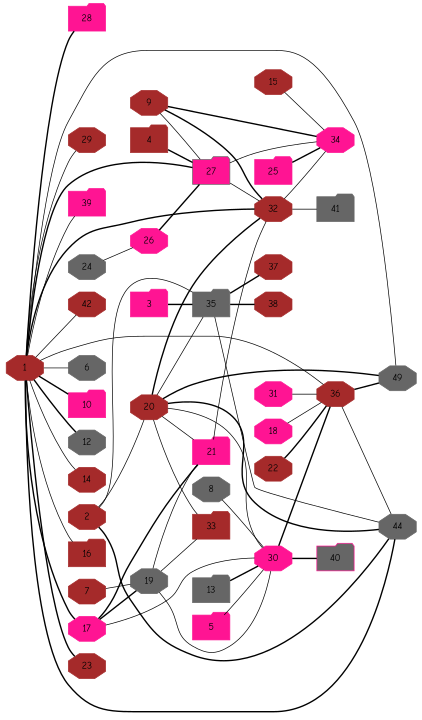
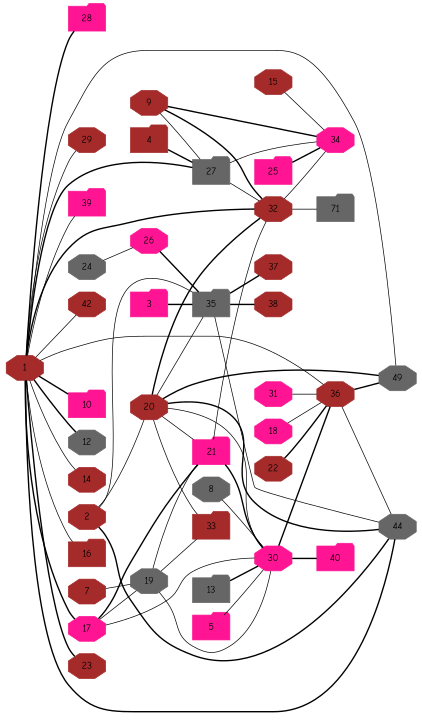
node "27": fillcolor deeppink -> gray40
edge "27" -- "26": now "35" -- "26"
node "41": label "41" -> "71"
node "6": removed
edge "21" -- "30": added
node "40": fillcolor gray40 -> deeppink
edge "19" -- "17": style bold -> solid
